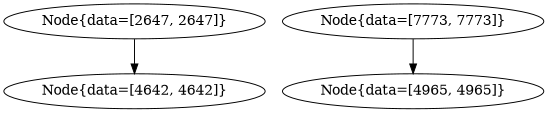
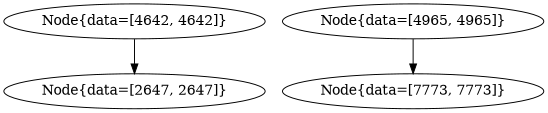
edge "Node{data=[2647, 2647]}" -> "Node{data=[4642, 4642]}": reversed
edge "Node{data=[7773, 7773]}" -> "Node{data=[4965, 4965]}": reversed
